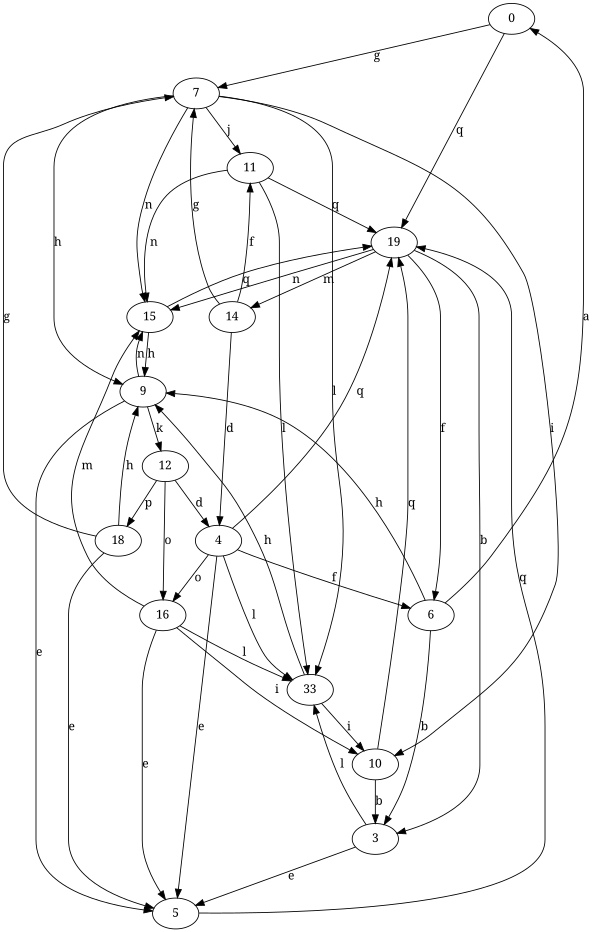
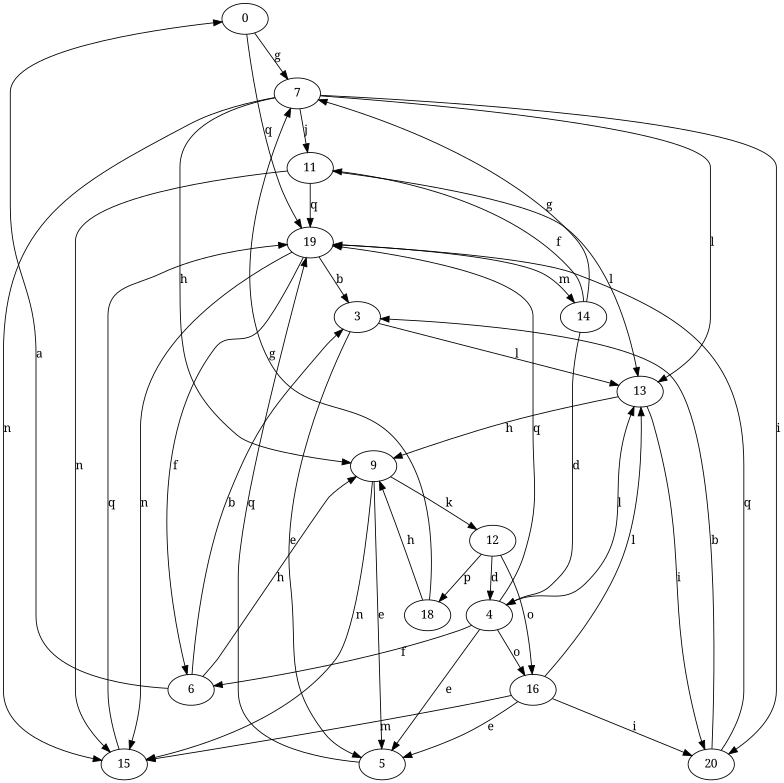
edge "15" -> "9": removed, label "h"
node "33": label "33" -> "13"
edge "18" -> "5": removed, label "e"
node "10": label "10" -> "20"
